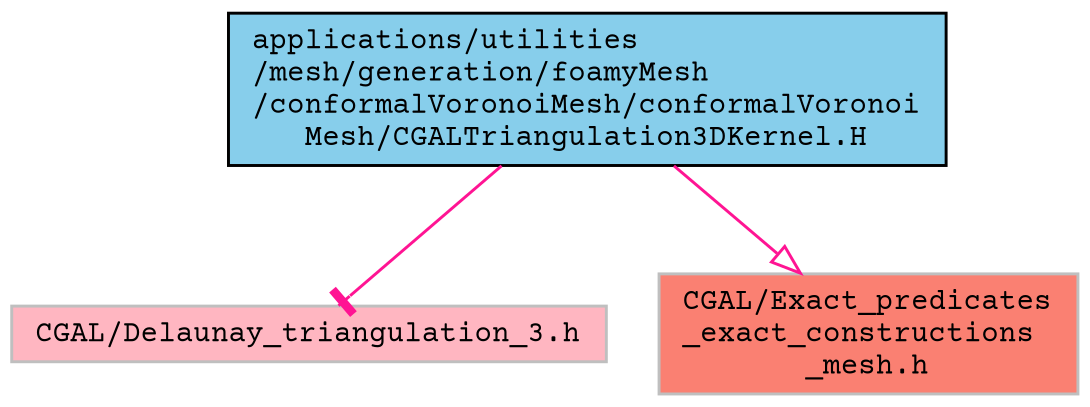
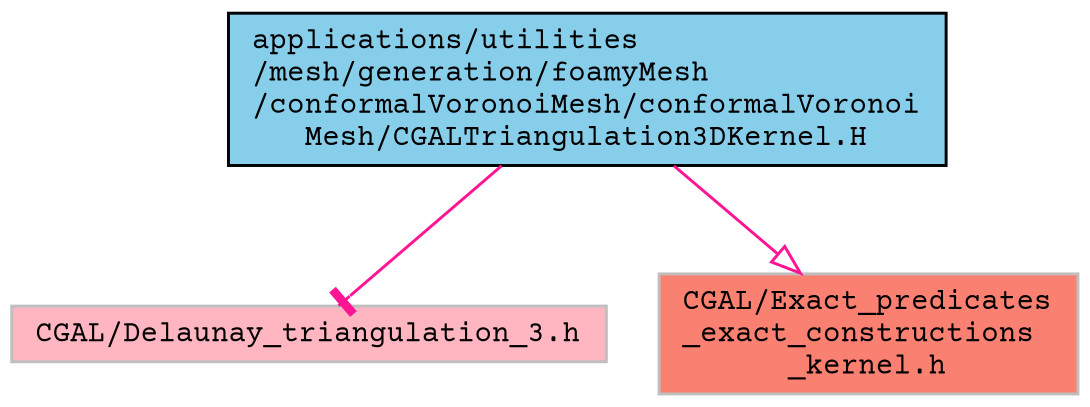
node "CGAL/Exact_predicates _exact_constructions _mesh.h": label "CGAL/Exact_predicates _exact_constructions _mesh.h" -> "CGAL/Exact_predicates _exact_constructions _kernel.h"
